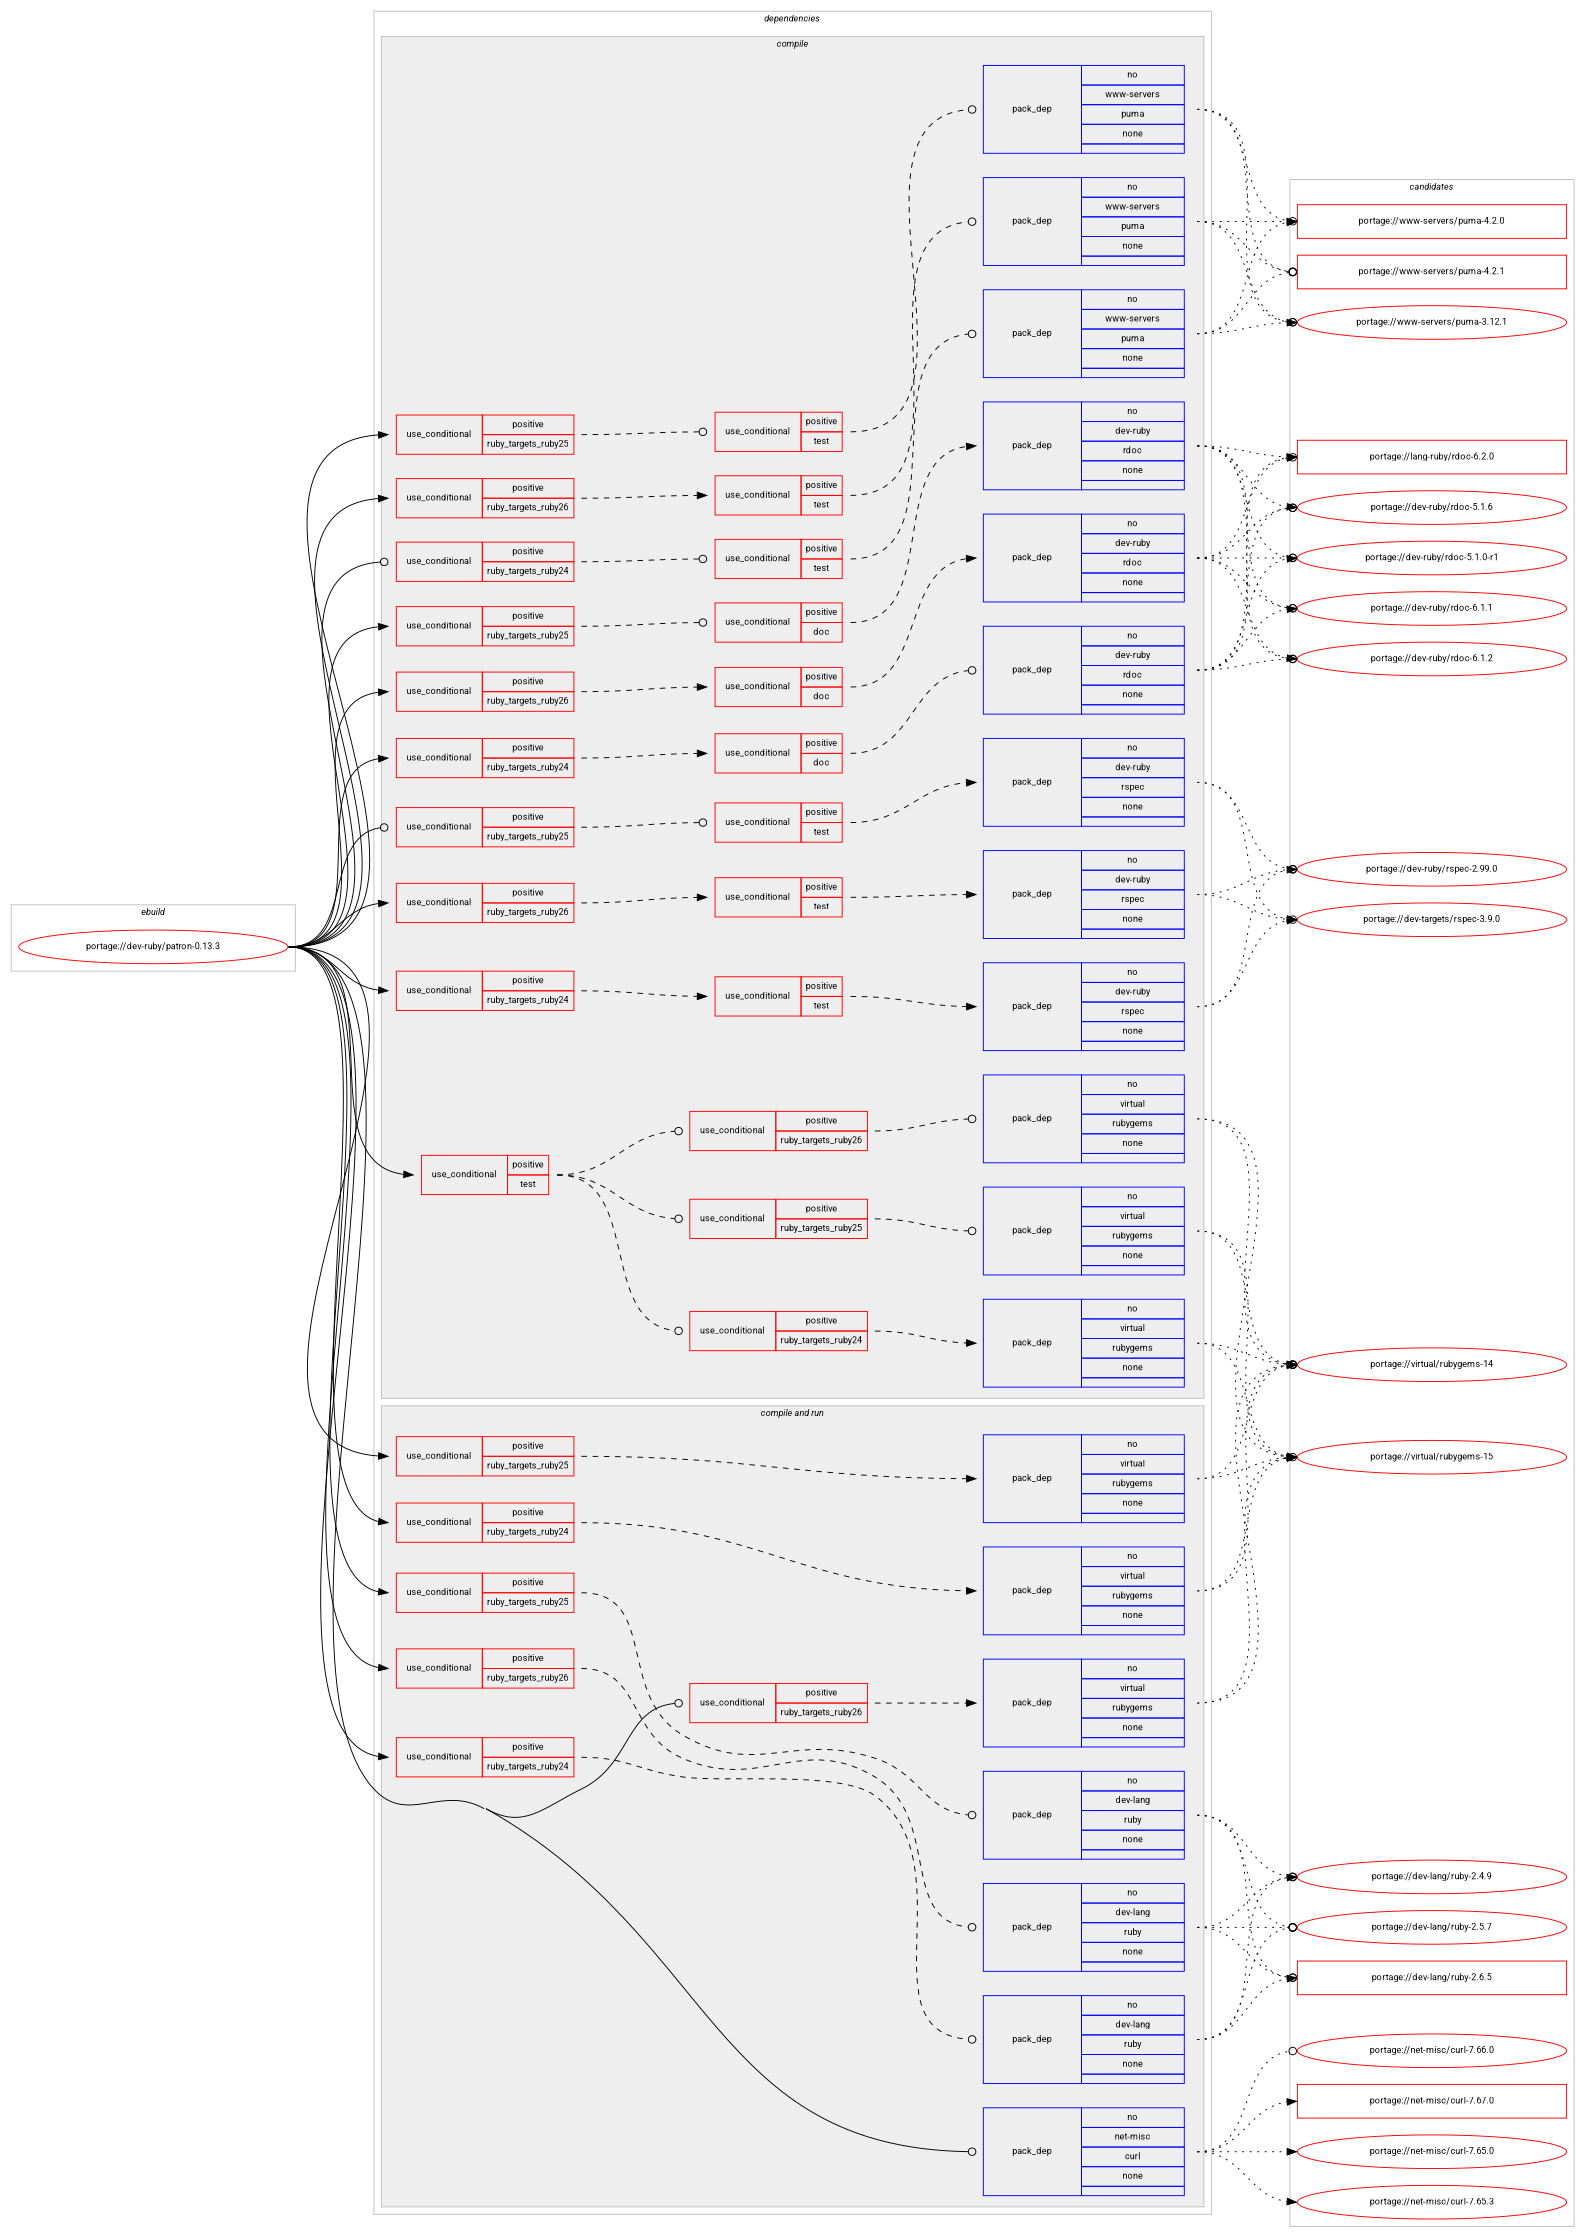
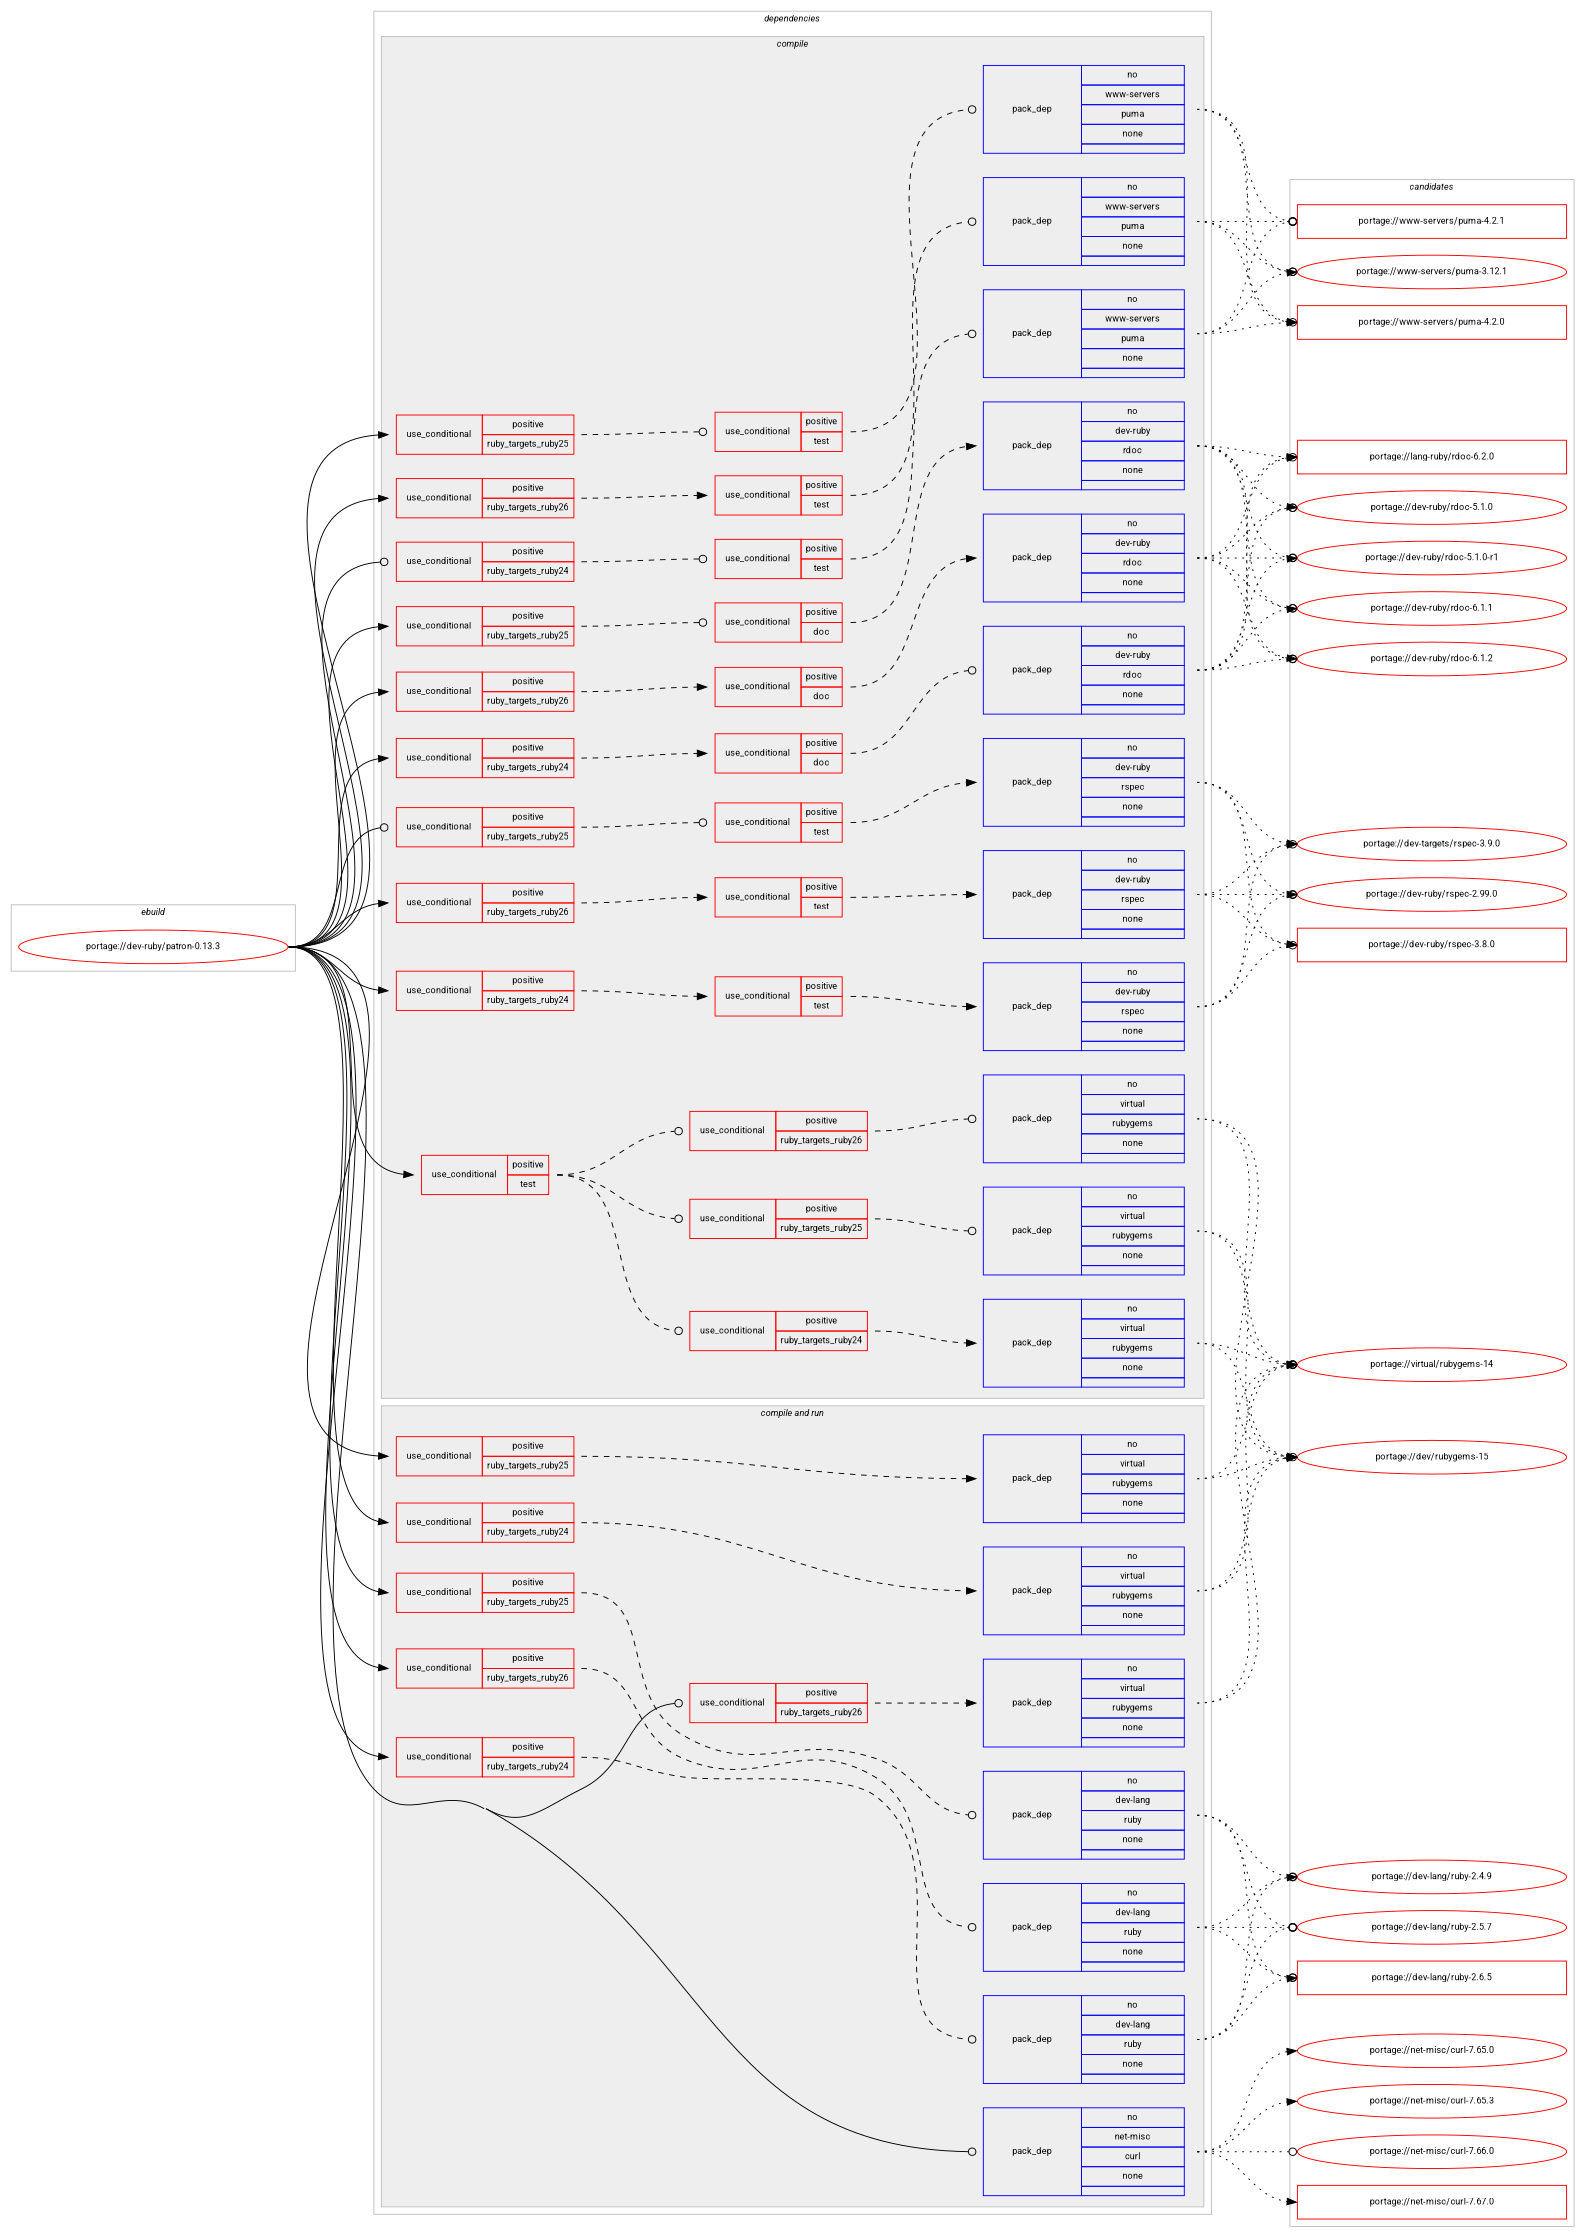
node "portage://dev-ruby/rdoc-5.1.6": label "portage://dev-ruby/rdoc-5.1.6" -> "portage://dev-ruby/rdoc-5.1.0"
node "portage://dev-ruby/rspec-3.8.0": added
node "portage://virtual/rubygems-15": label "portage://virtual/rubygems-15" -> "portage://dev/rubygems-15"
